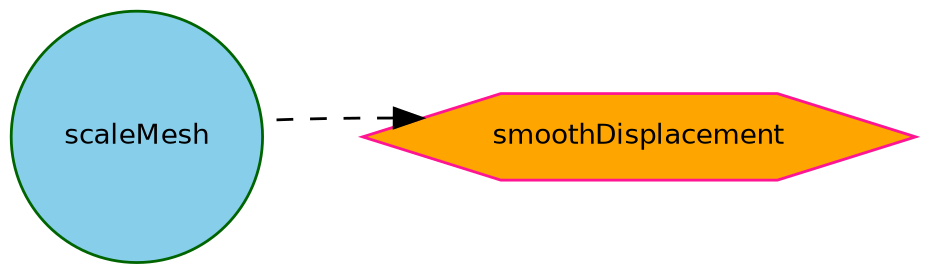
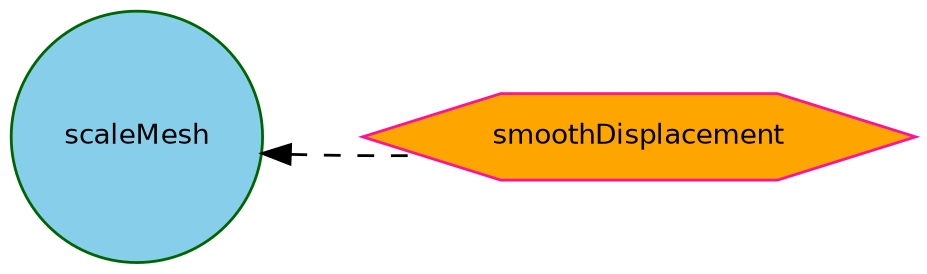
edge "scaleMesh" -> "smoothDisplacement": reversed
